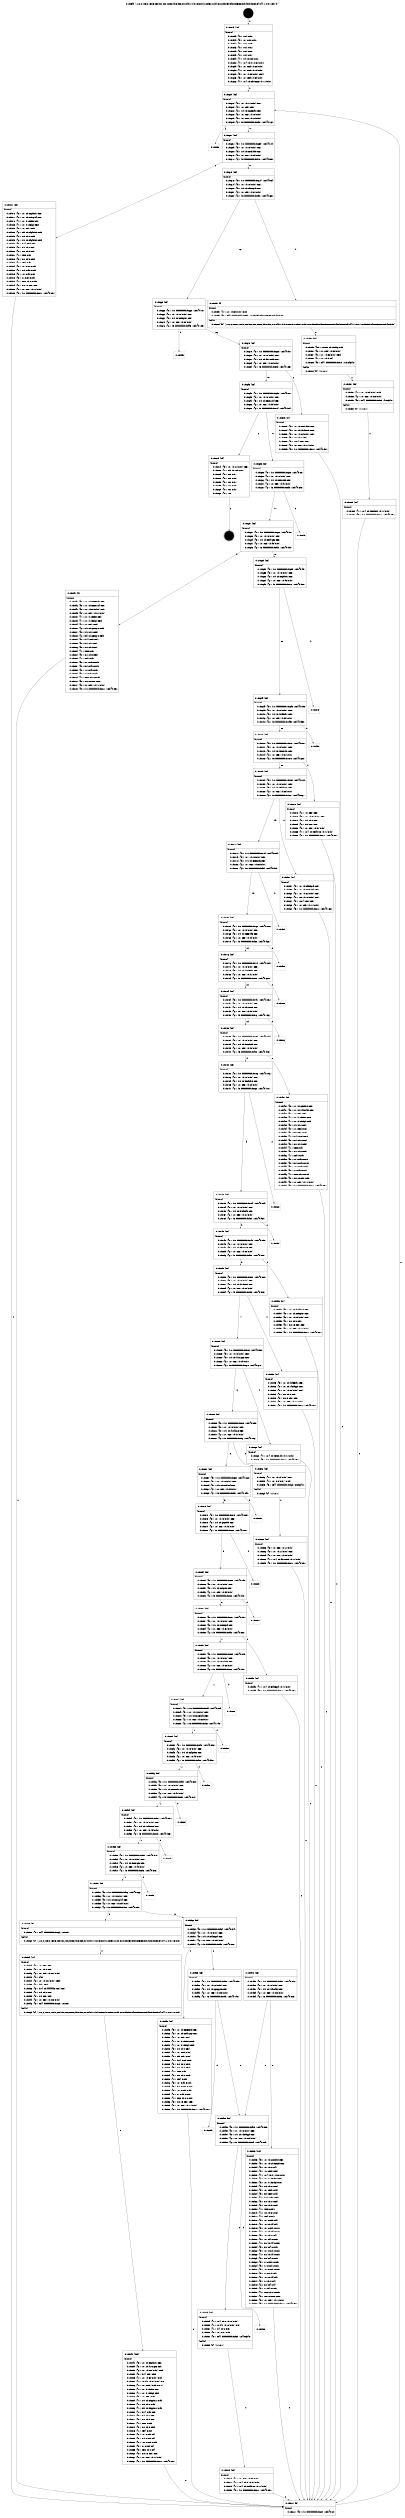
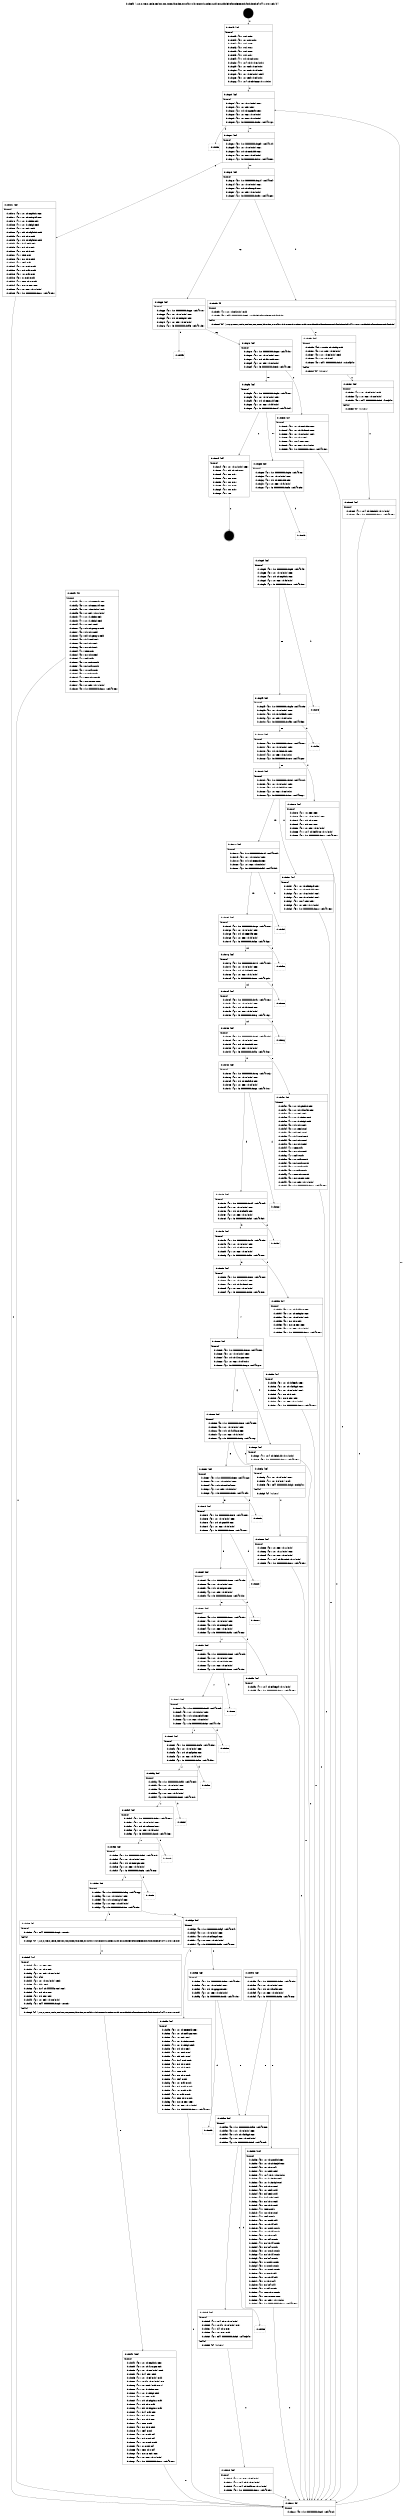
node "0x4016c7 [25]": removed
edge "0x40180c [25]" -> "0x401b0e [27]": removed, label "1"
